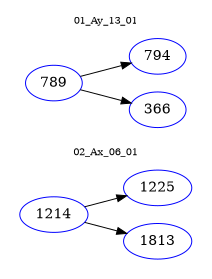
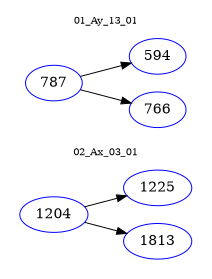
node "794": label "794" -> "594"
node "789": label "789" -> "787"
node "366": label "366" -> "766"
cluster "02_Ax_06_01": label "02_Ax_06_01" -> "02_Ax_03_01"
node "1214": label "1214" -> "1204"
